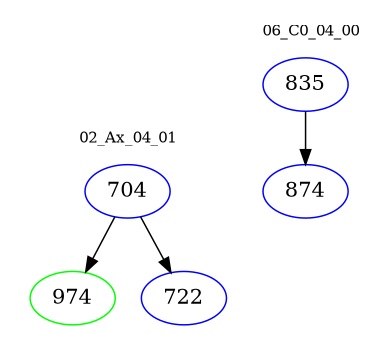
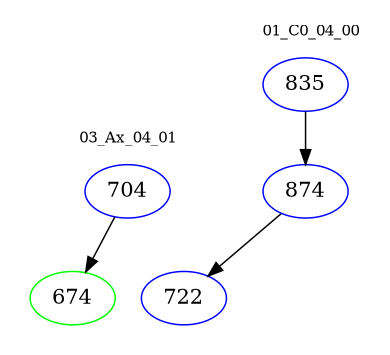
cluster "06_C0_04_00": label "06_C0_04_00" -> "01_C0_04_00"
cluster "02_Ax_04_01": label "02_Ax_04_01" -> "03_Ax_04_01"
edge "704" -> "722": now "874" -> "722"
node "974": label "974" -> "674"
